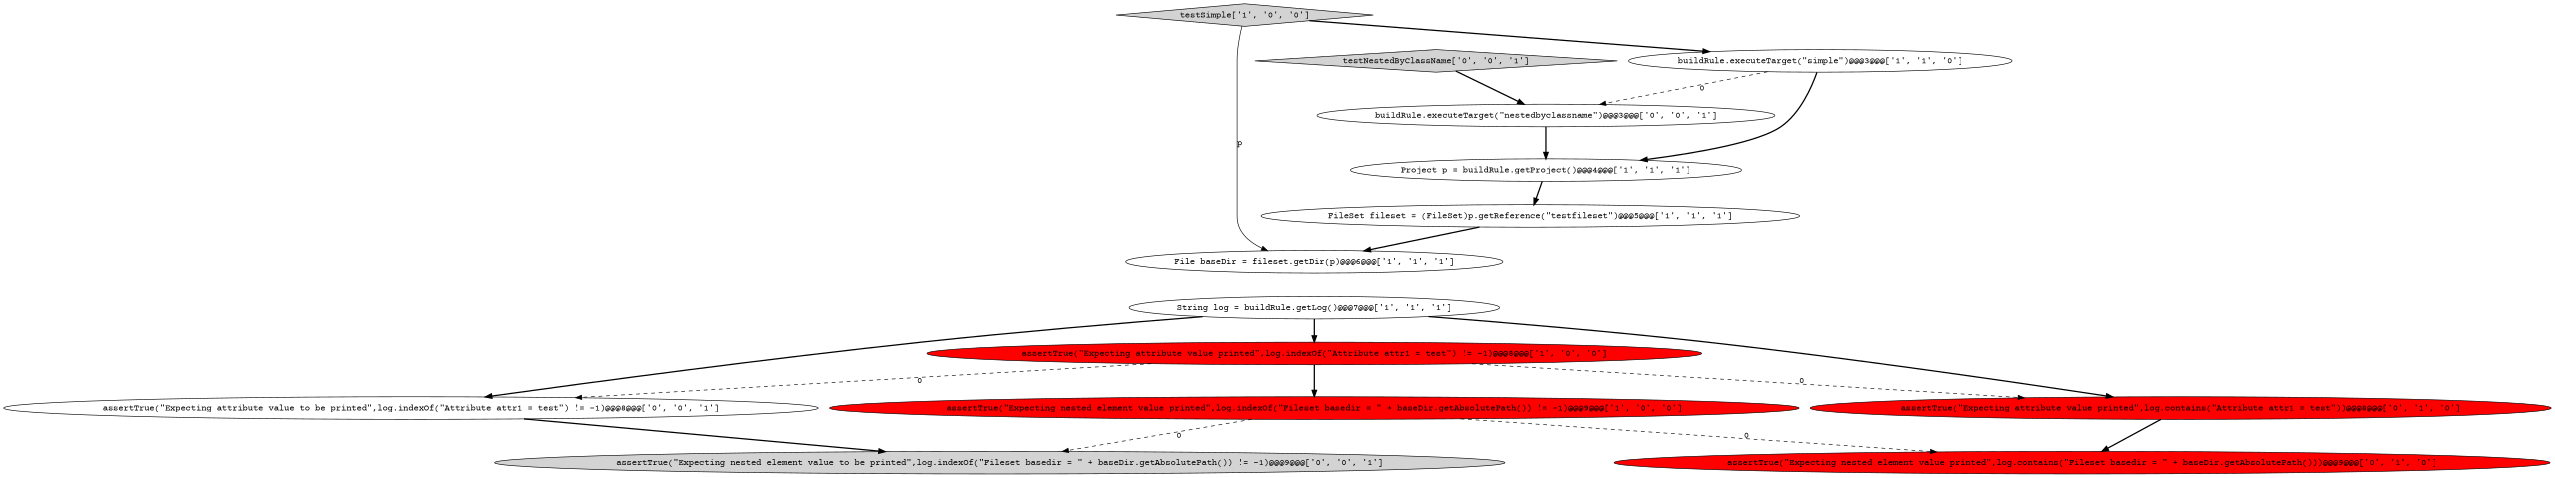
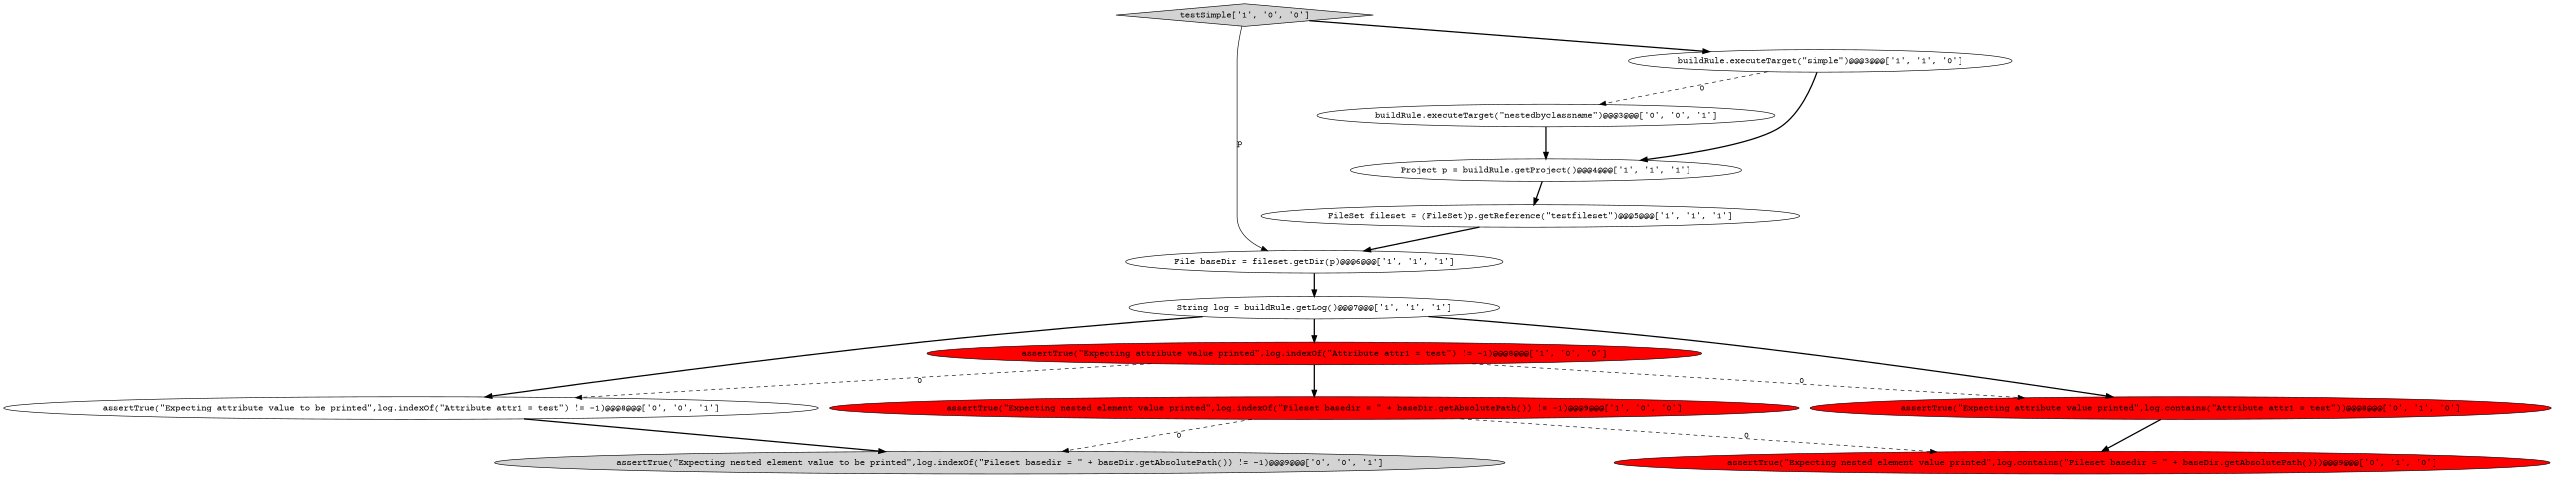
node "testNestedByClassName['0', '0', '1']": removed
edge "File baseDir = fileset.getDir(p)@@@6@@@['1', '1', '1']" -> "String log = buildRule.getLog()@@@7@@@['1', '1', '1']": added
